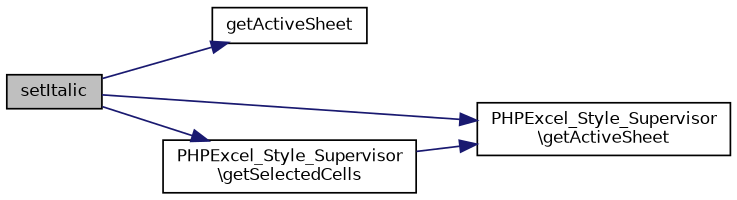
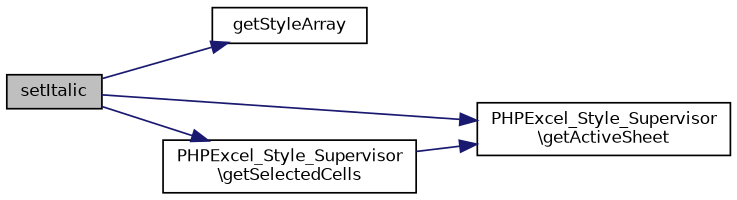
node "getActiveSheet": label "getActiveSheet" -> "getStyleArray"
